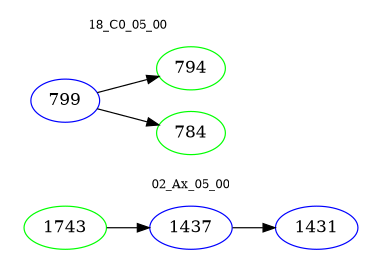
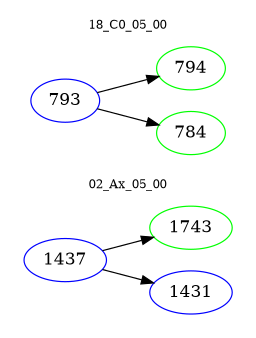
node "799": label "799" -> "793"
edge "1743" -> "1437": reversed
